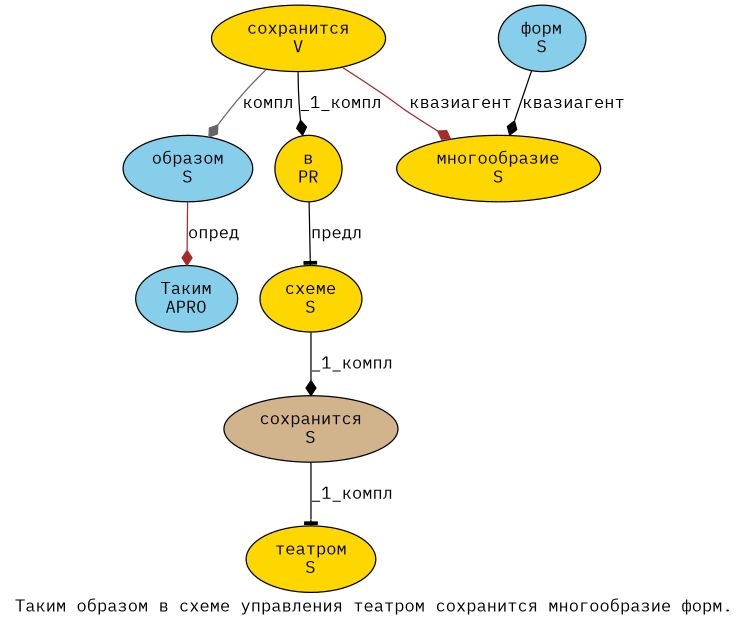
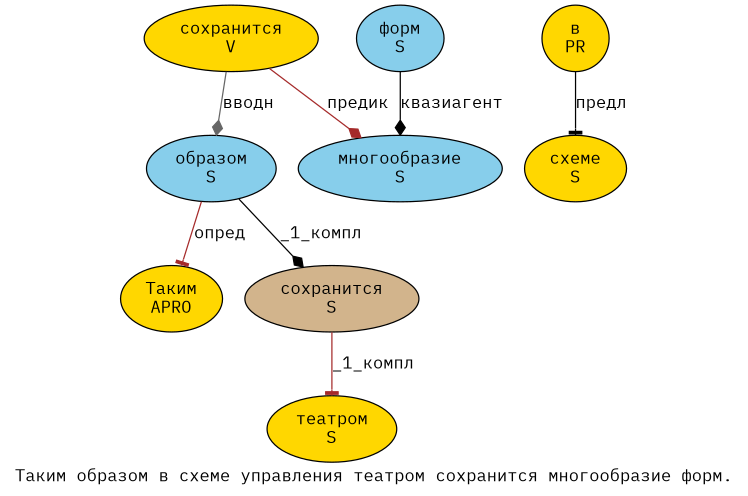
edge "сохранится V" -> "в PR": removed, label "_1_компл"
edge "сохранится V" -> "образом S": label "компл" -> "вводн"
edge "сохранится V" -> "многообразие S": label "квазиагент" -> "предик"
node "многообразие S": fillcolor gold -> skyblue
edge "образом S" -> "Таким APRO": arrowhead diamond -> tee
node "Таким APRO": fillcolor skyblue -> gold
edge "схеме S" -> "сохранится S": now "образом S" -> "сохранится S"
edge "сохранится S" -> "театром S": color black -> brown
